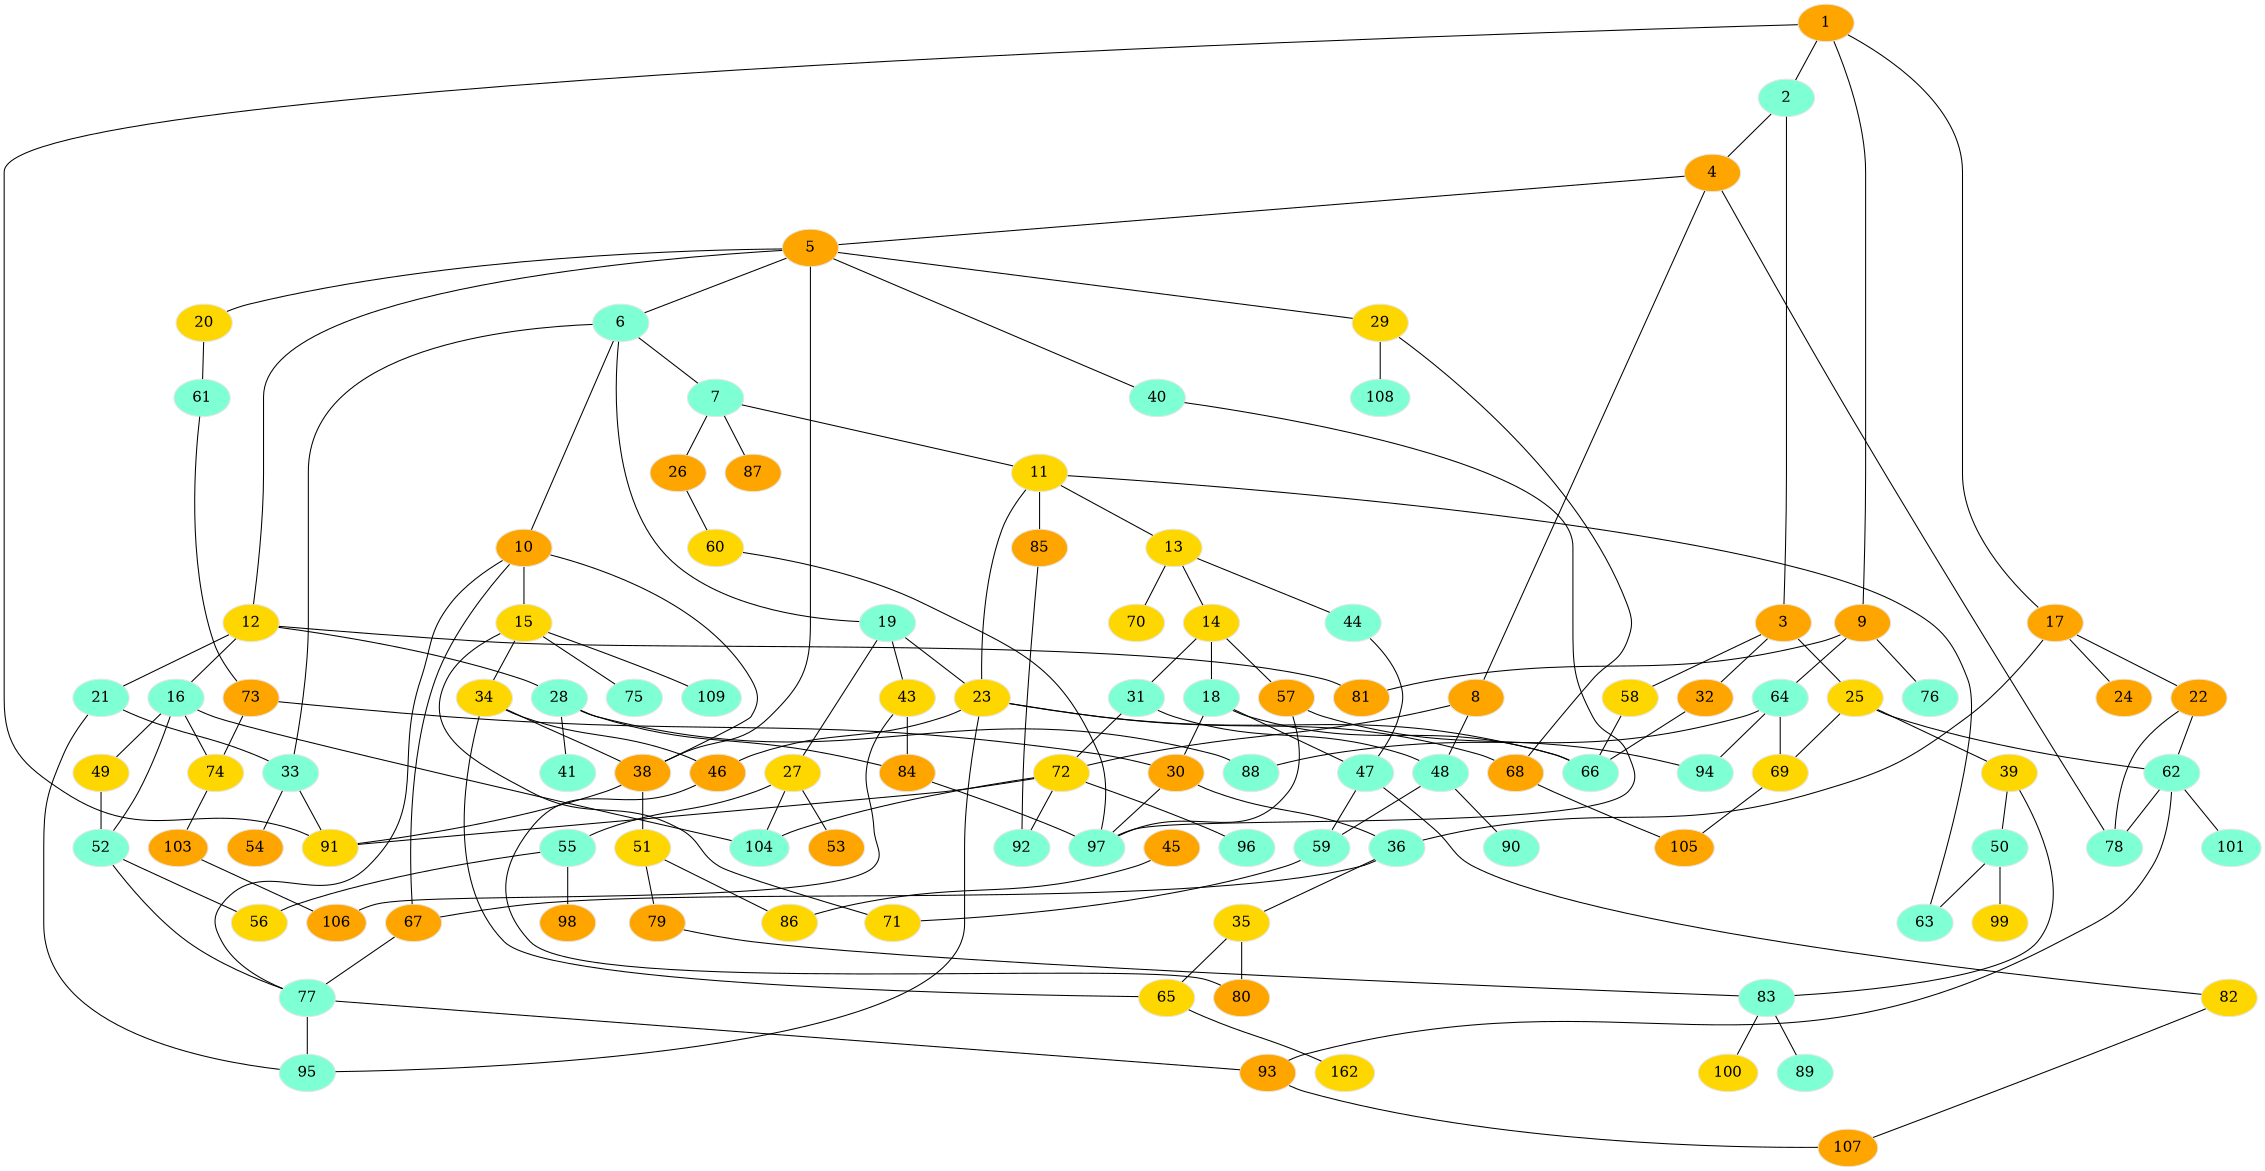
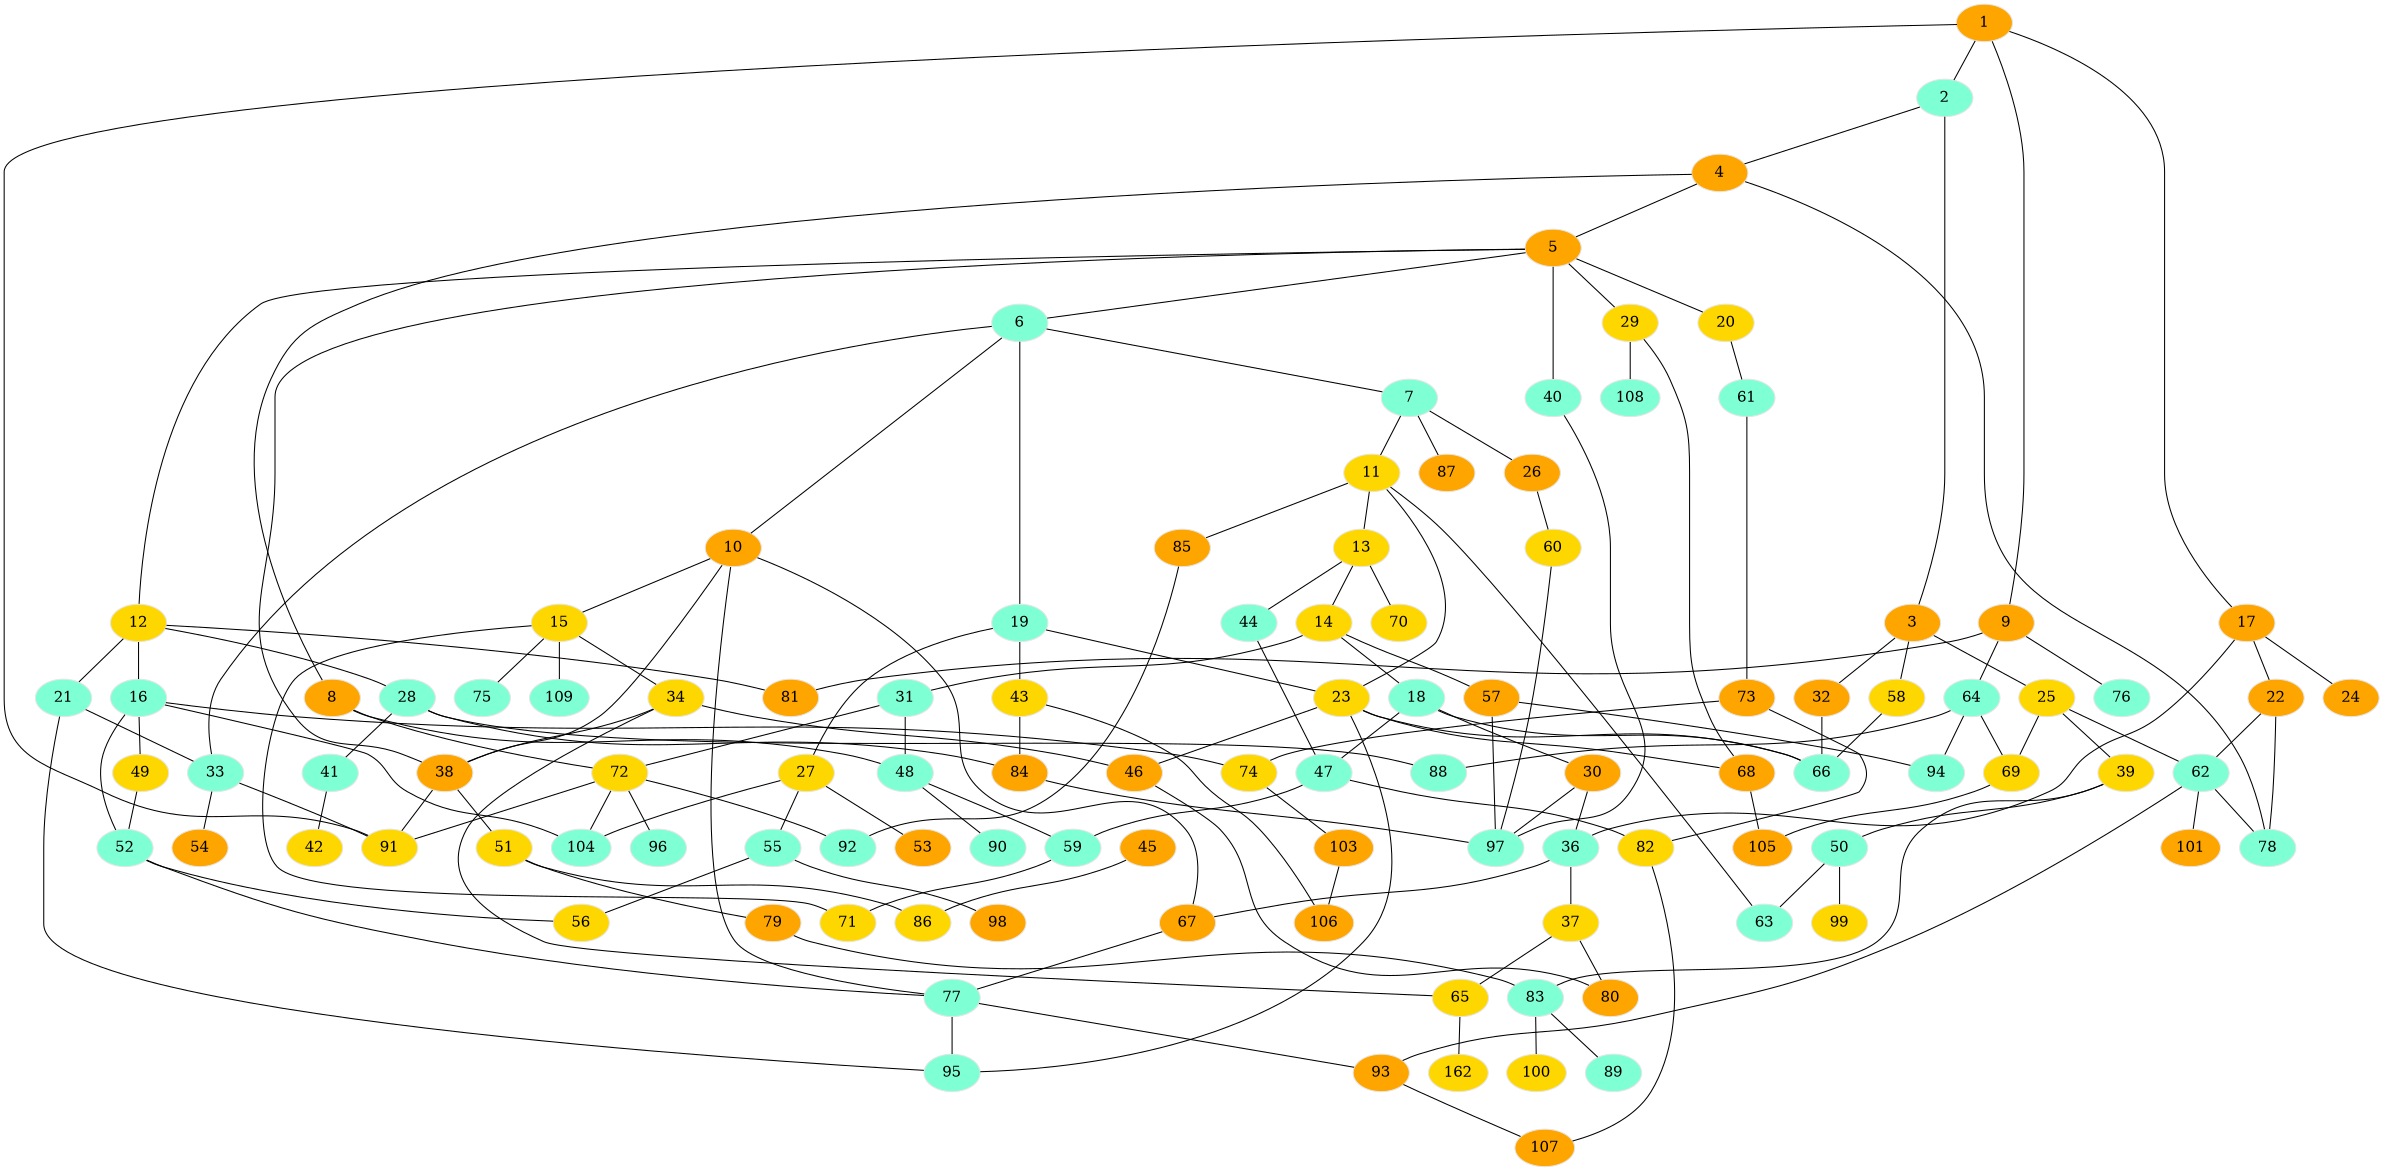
edge "73" -- "30": now "73" -- "82"
node "42": added
node "101": fillcolor aquamarine -> orange
node "35": label "35" -> "37"
